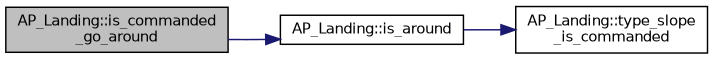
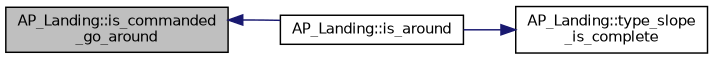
node "AP_Landing::type_slope _is_commanded": label "AP_Landing::type_slope _is_commanded" -> "AP_Landing::type_slope _is_complete"
edge "AP_Landing::is_commanded _go_around" -> "AP_Landing::is_around": reversed
